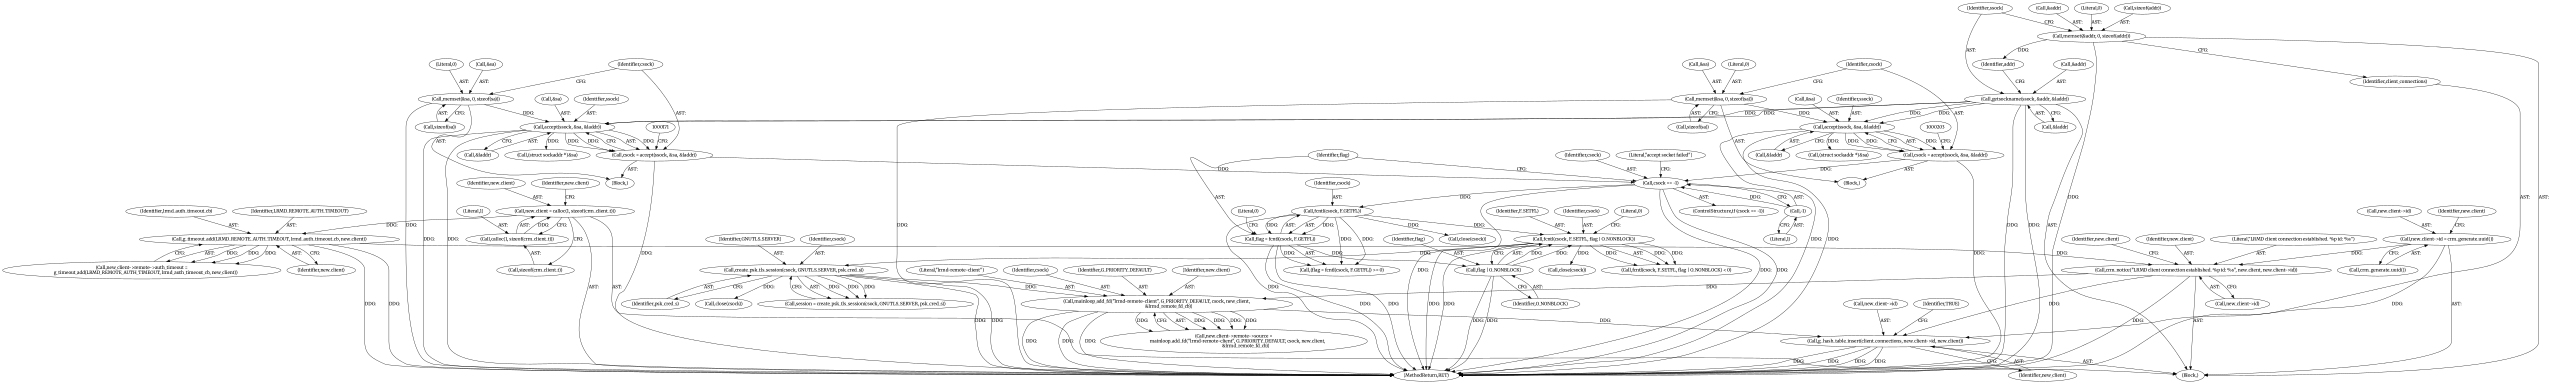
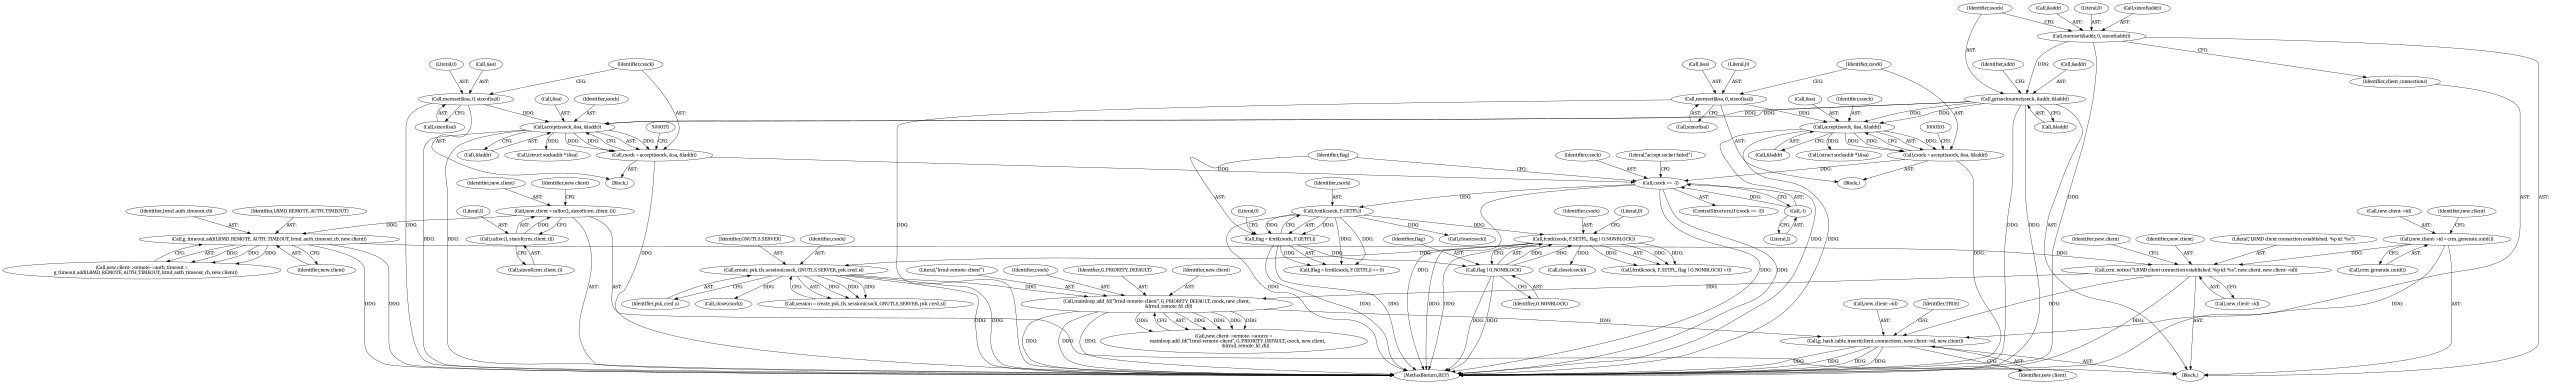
edge "(Call,memset(&addr, 0, sizeof(addr)))" -> "(Identifier,addr)": now "(Call,memset(&addr, 0, sizeof(addr)))" -> "(Call,getsockname(ssock, &addr, &laddr))"
node "1000171": label "1000171" -> "5000171"
node "(Identifier,F_SETFL)": removed
edge "(Call,flag = fcntl(csock, F_GETFL))" -> "(Call,fcntl(csock, F_GETFL))": label "AST: " -> "CFG: "
edge "(Call,new_client = calloc(1, sizeof(crm_client_t)))" -> "(Call,sizeof(crm_client_t))": now "(Call,calloc(1, sizeof(crm_client_t)))" -> "(Call,sizeof(crm_client_t))"
